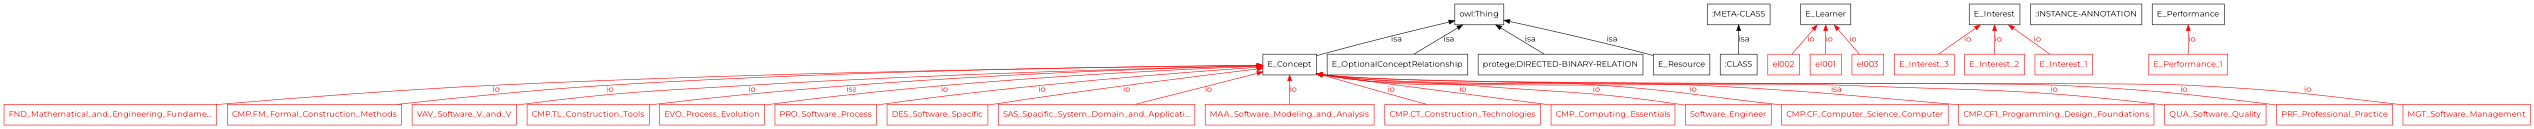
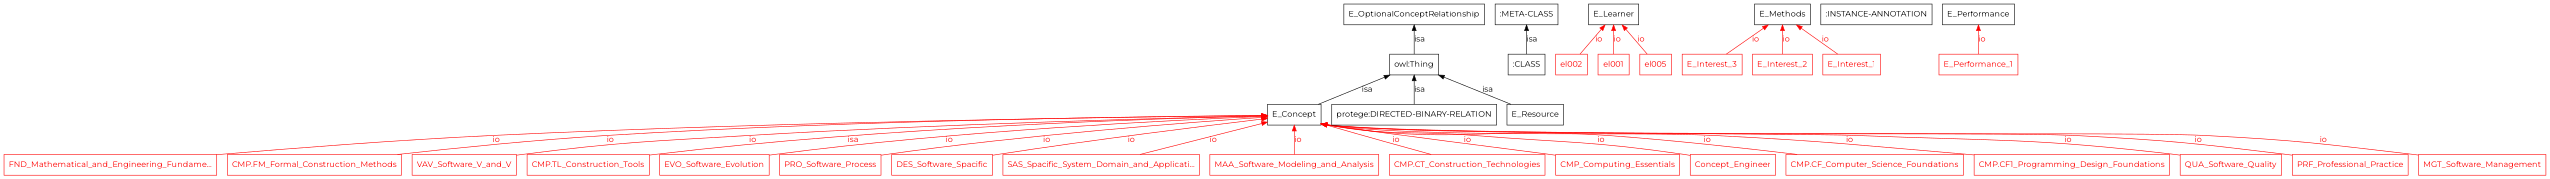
node "E_Interest": label "E_Interest" -> "E_Methods"
edge "E_OptionalConceptRelationship" -> "owl:Thing": reversed
node "el003": label "el003" -> "el005"
edge "CMP.CF1_Programming_Design_Foundations" -> "E_Concept": label "isa" -> "io"
node "EVO_Process_Evolution": label "EVO_Process_Evolution" -> "EVO_Software_Evolution"
node "Software_Engineer": label "Software_Engineer" -> "Concept_Engineer"
node "CMP.CF_Computer_Science_Computer": label "CMP.CF_Computer_Science_Computer" -> "CMP.CF_Computer_Science_Foundations"
